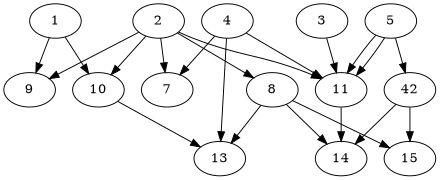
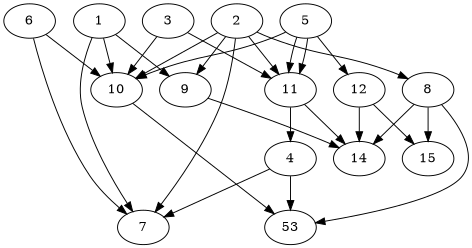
node "6": added
edge "3" -> "10": added
edge "4" -> "11": reversed
edge "5" -> "10": added
node "42": label "42" -> "12"
edge "9" -> "14": added
edge "1" -> "7": added
node "13": label "13" -> "53"
